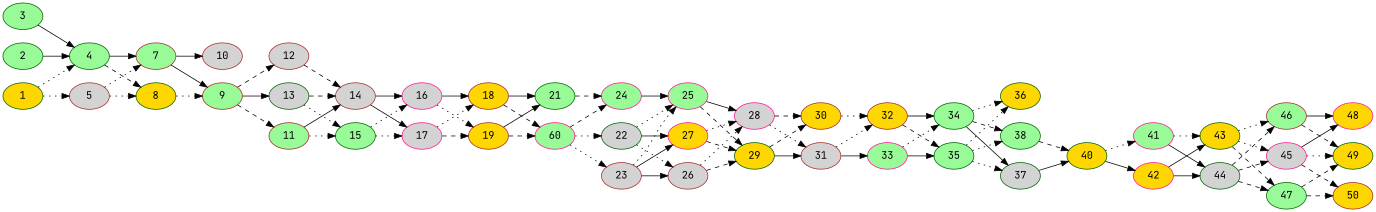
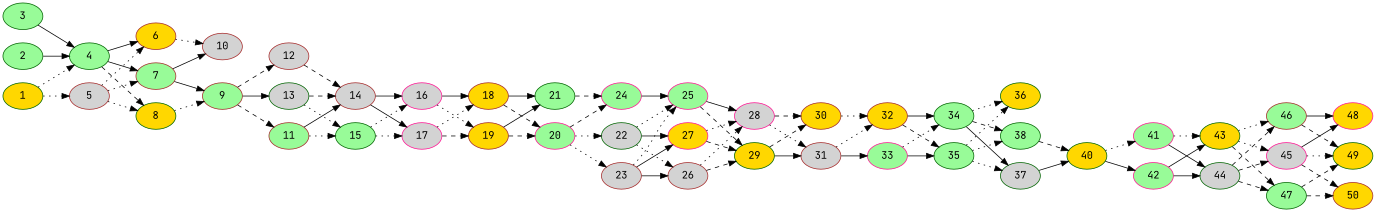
node "6": added
node "60": label "60" -> "20"
node "42": fillcolor gold -> palegreen
